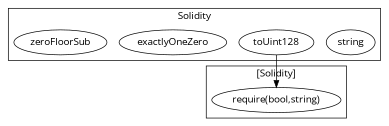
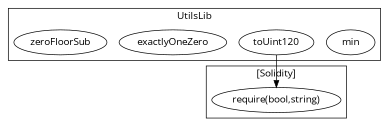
cluster "Solidity": label "Solidity" -> "UtilsLib"
node "toUint128": label "toUint128" -> "toUint120"
node "string": label "string" -> "min"
